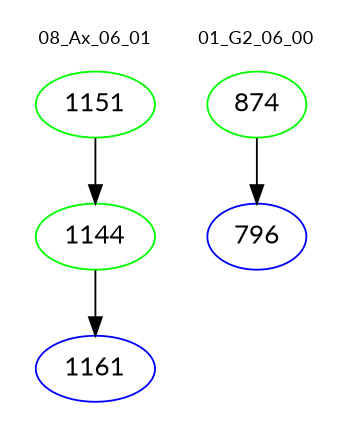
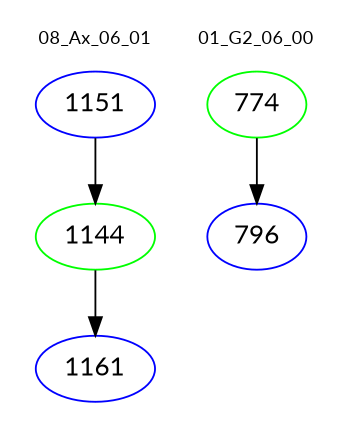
node "1151": color green -> blue
node "874": label "874" -> "774"
